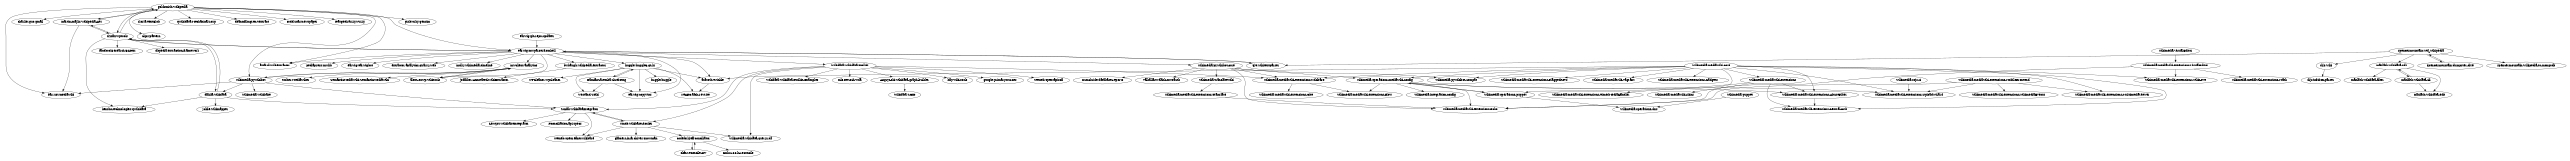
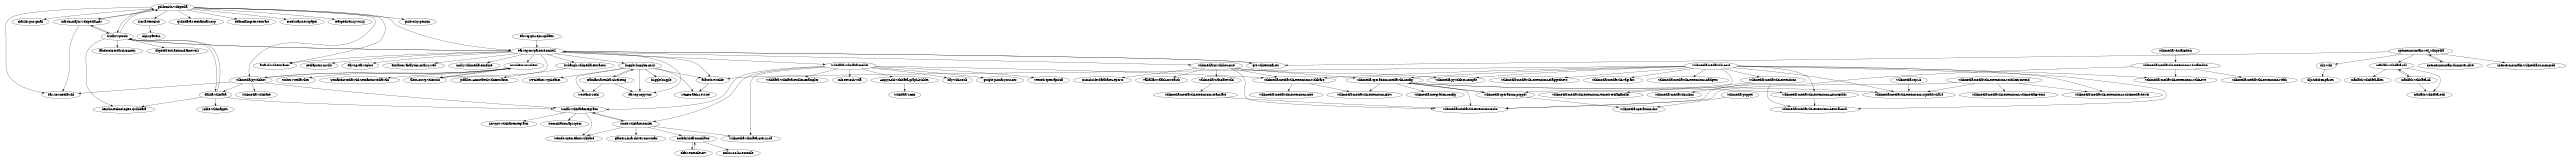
edge "goldsmith/Wikipedia" -> "clips/pattern": now "sloria/TextBlob" -> "clips/pattern"
node "mwclient/analytics": label "mwclient/analytics" -> "mwclient/mwclient"
edge "wikimedia/mediawiki-extensions" -> "wikimedia/mediawiki-extensions-AbuseFilter": removed
